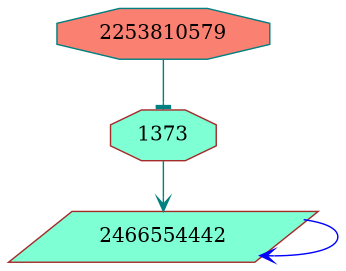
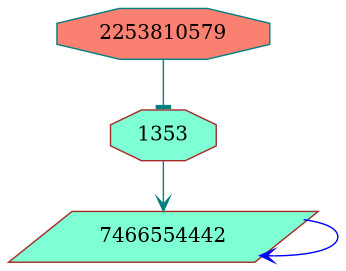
node "1373": label "1373" -> "1353"
node "2466554442": label "2466554442" -> "7466554442"
